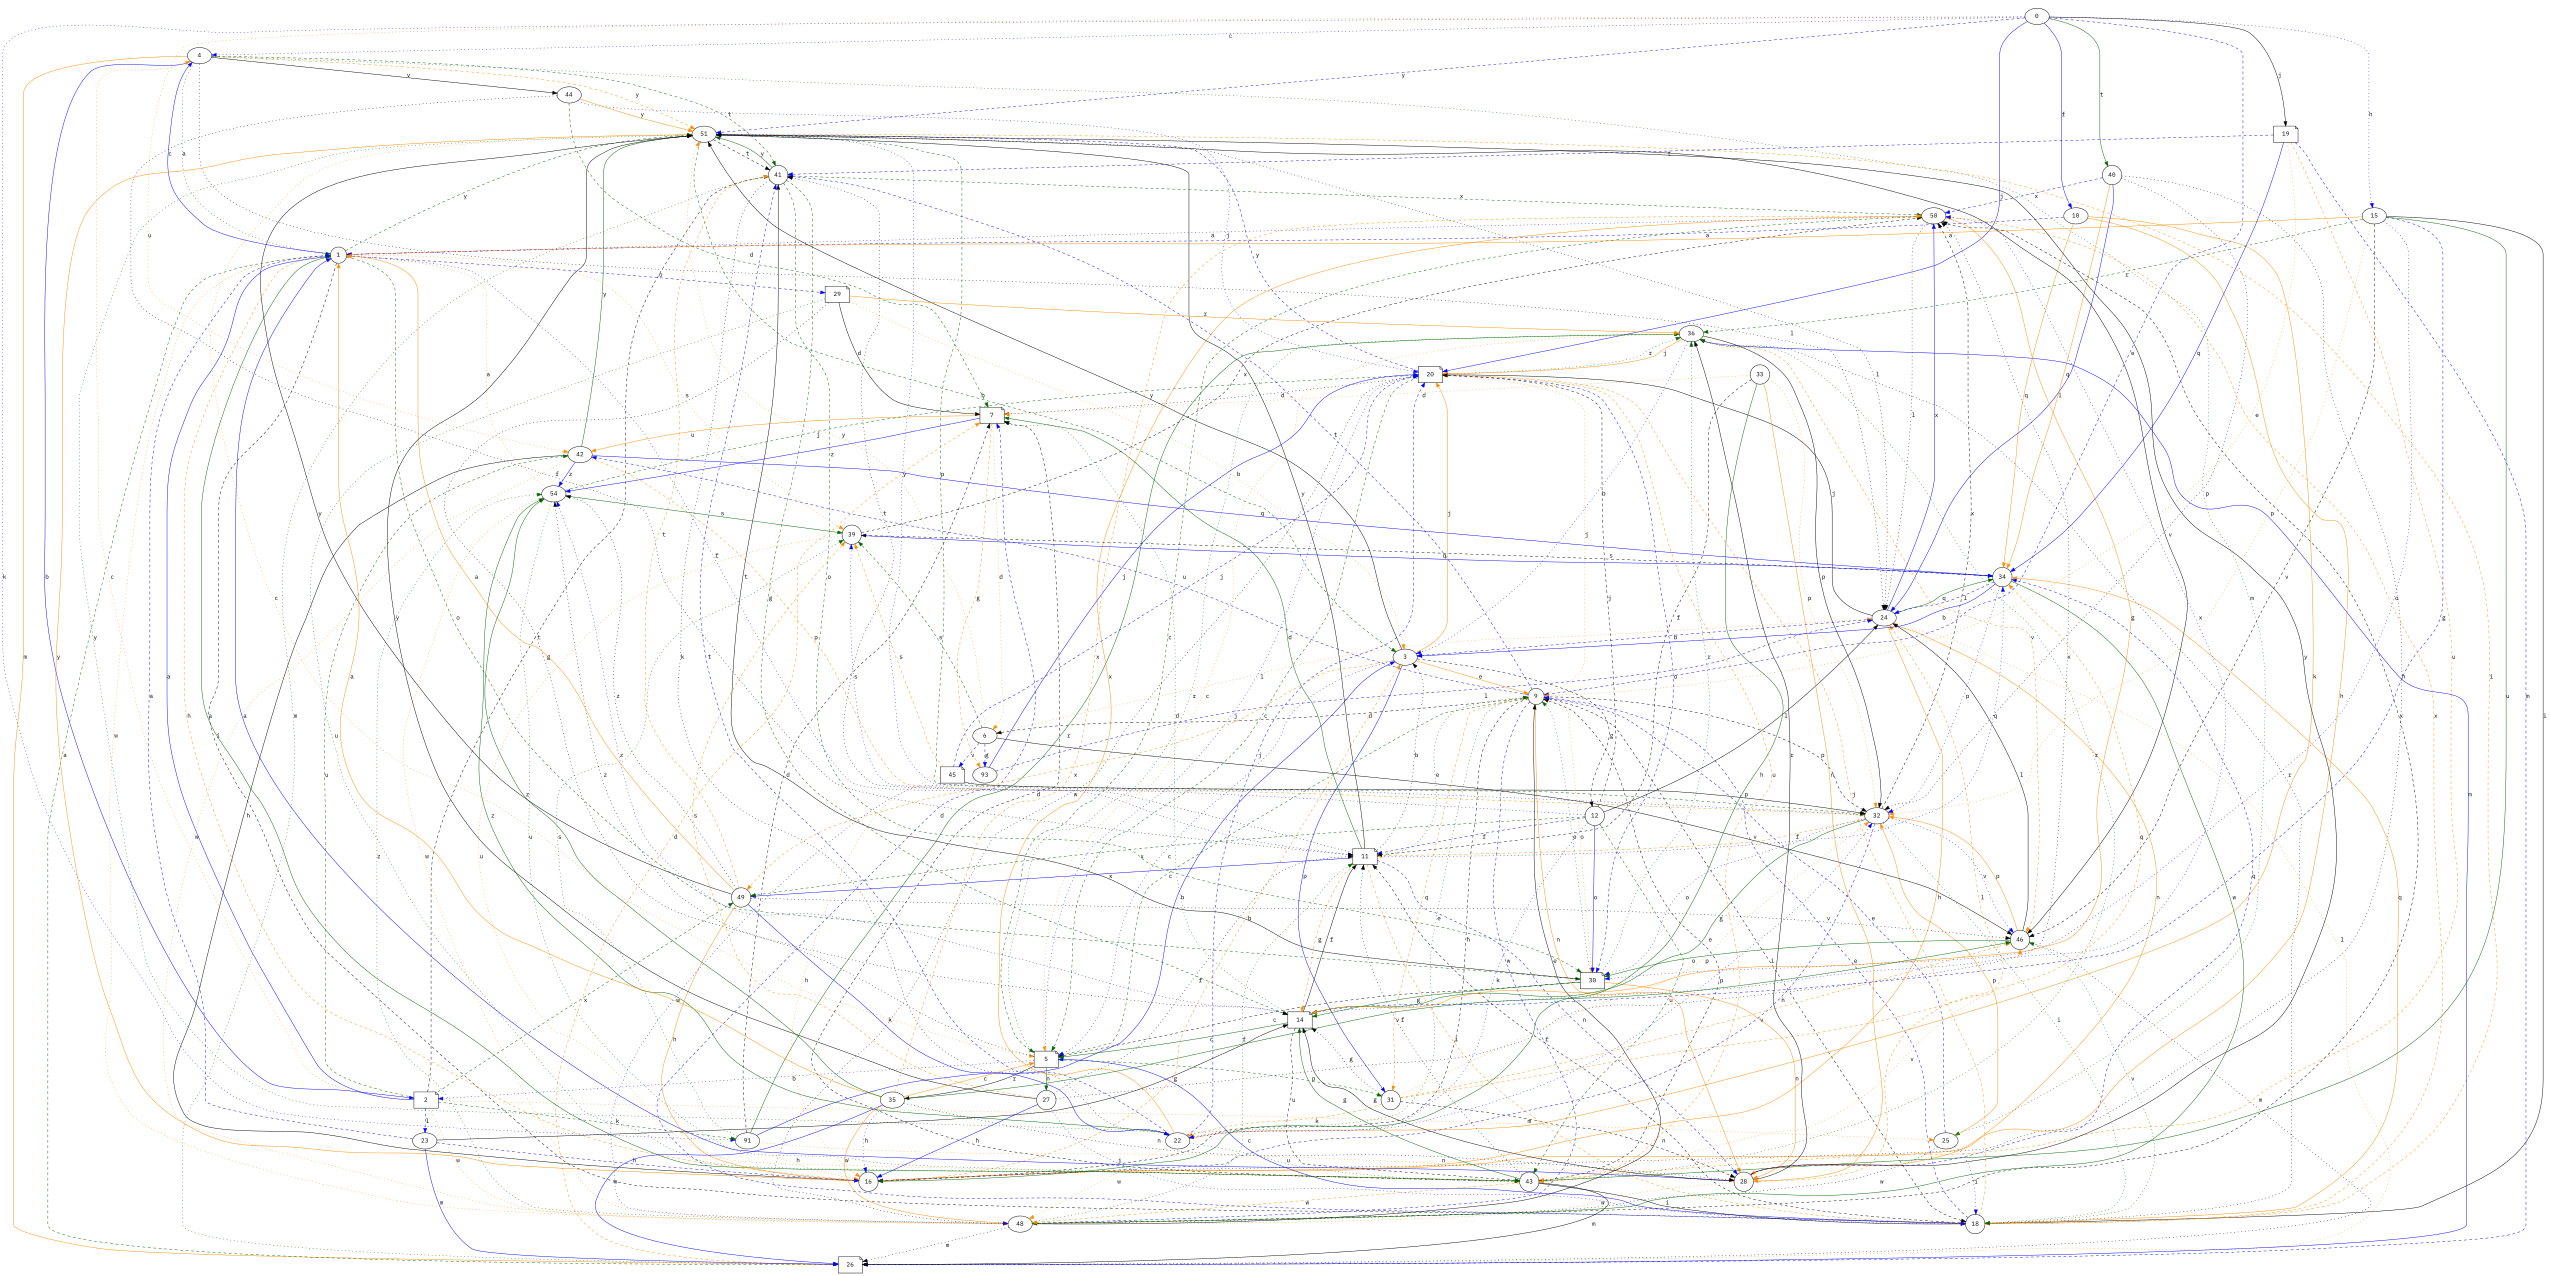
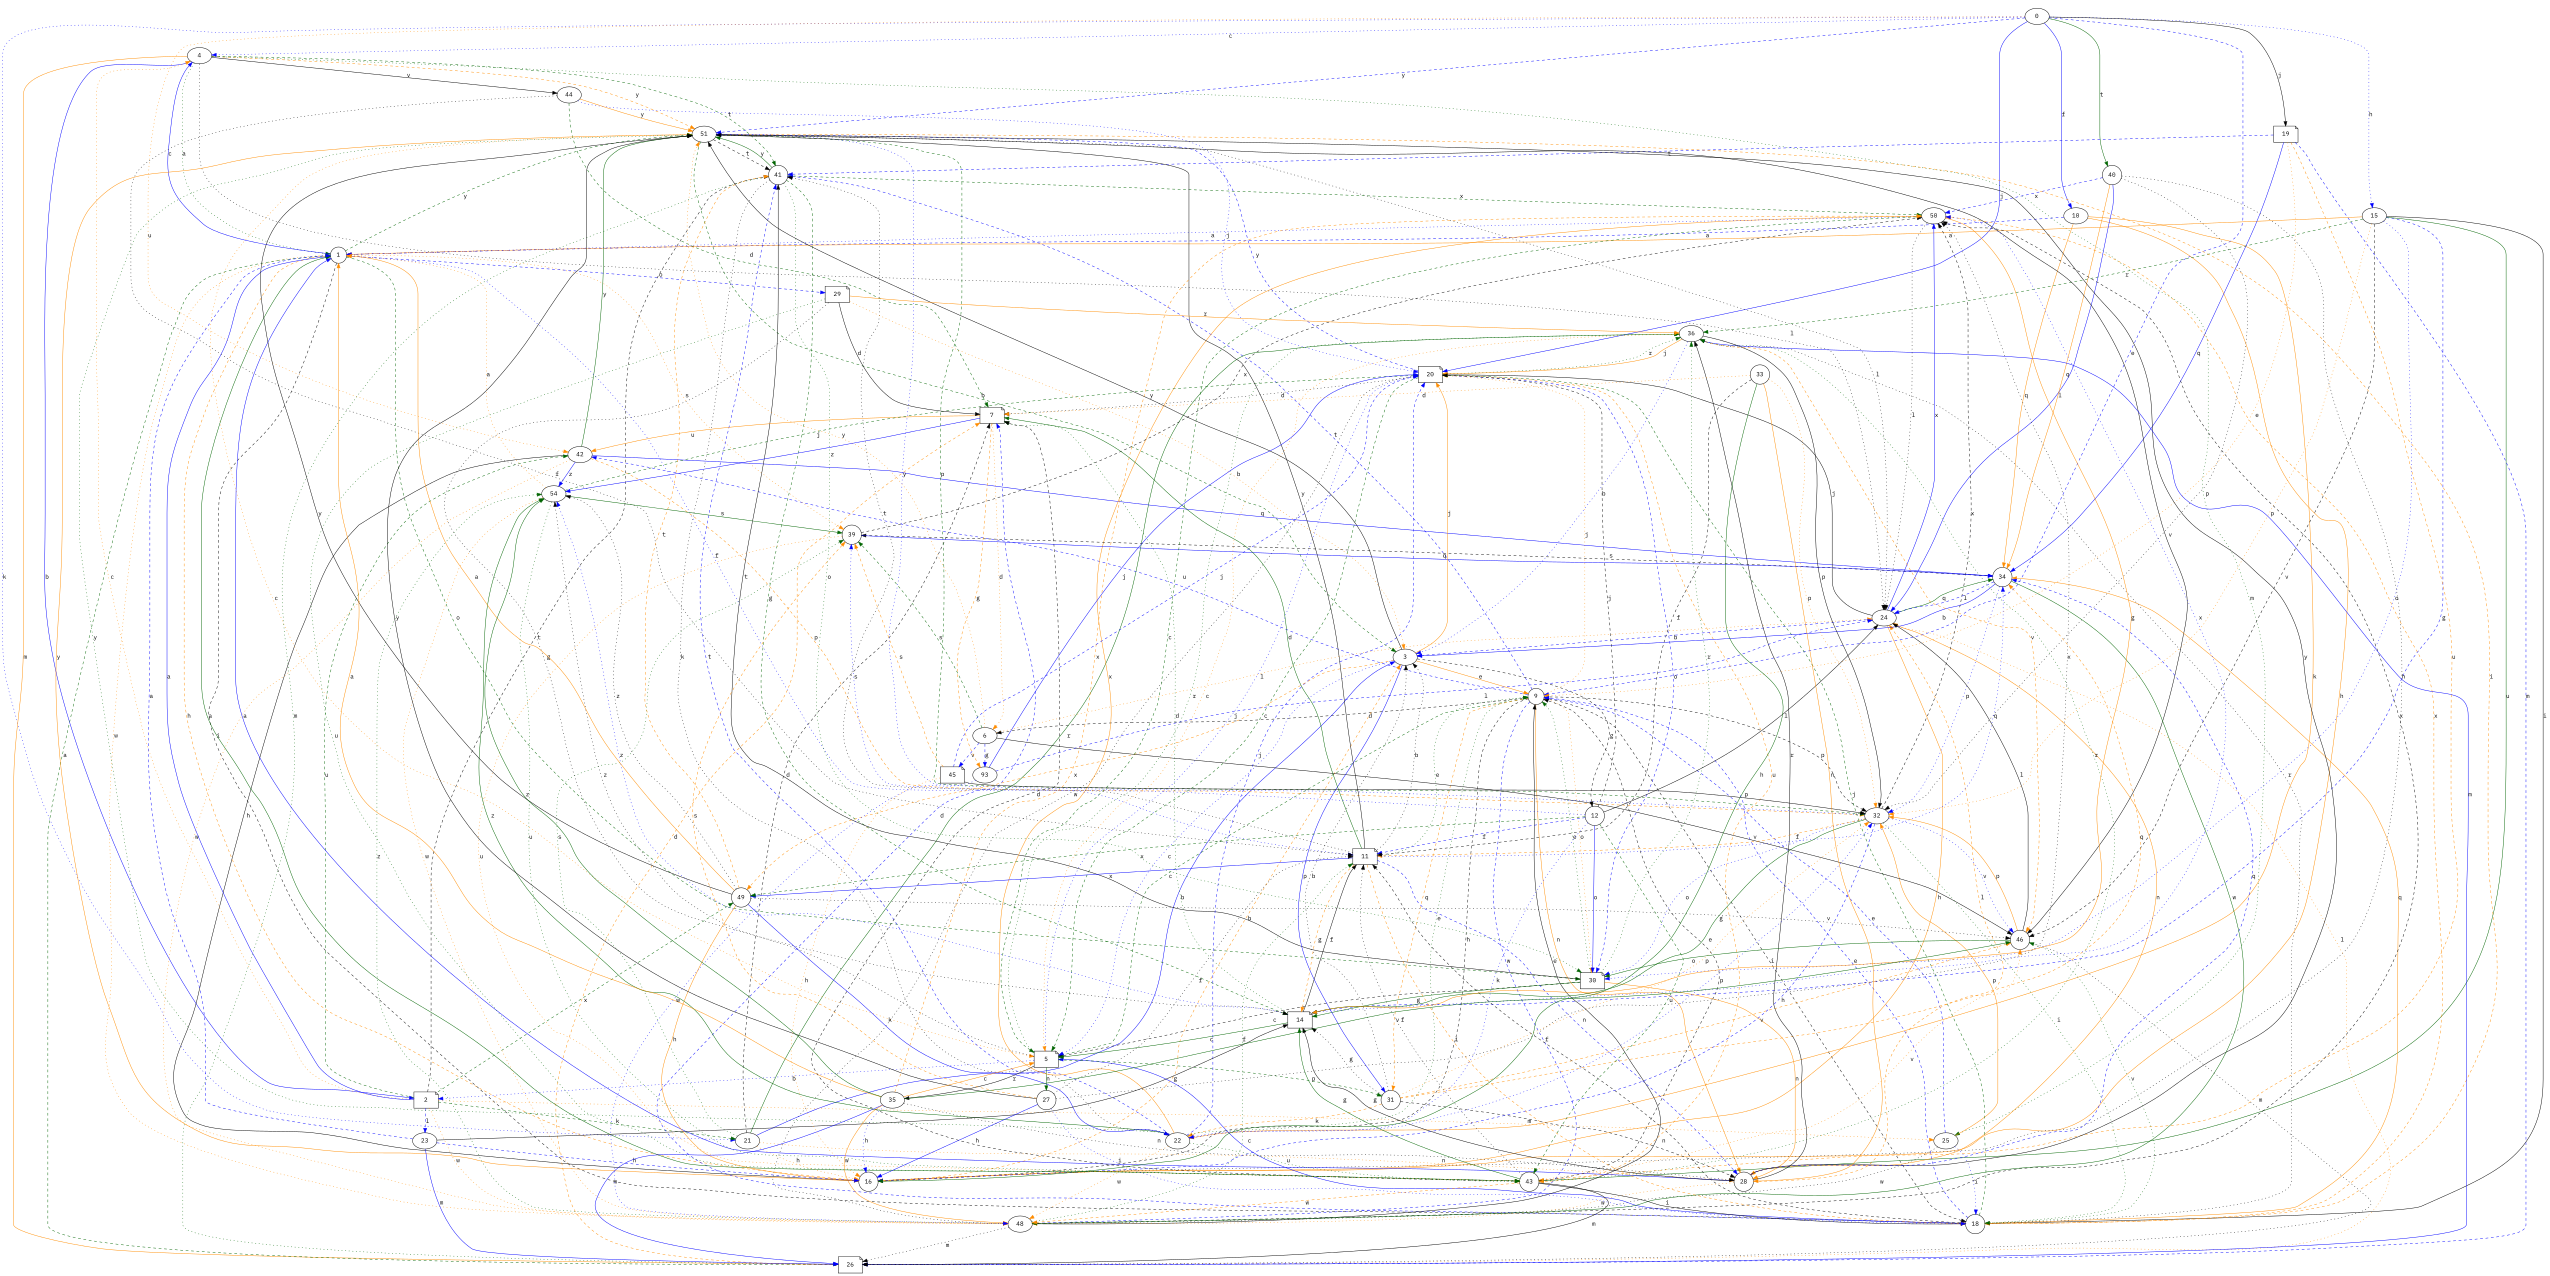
edge "18" -> "20": color darkorange -> darkgreen
edge "41" -> "30": style dashed -> dotted
edge "31" -> "3": added, label "b"
node "91": label "91" -> "21"
edge "14" -> "43": removed, label "u"
